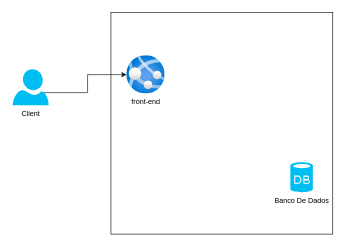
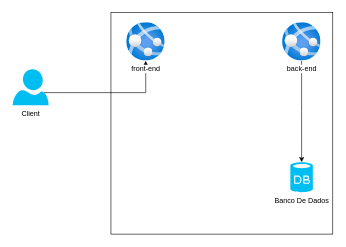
node "back-end": added
node "front-end": moved (146, 75) -> (146, 42)
edge "back-end" -> "Banco De Dados": added
